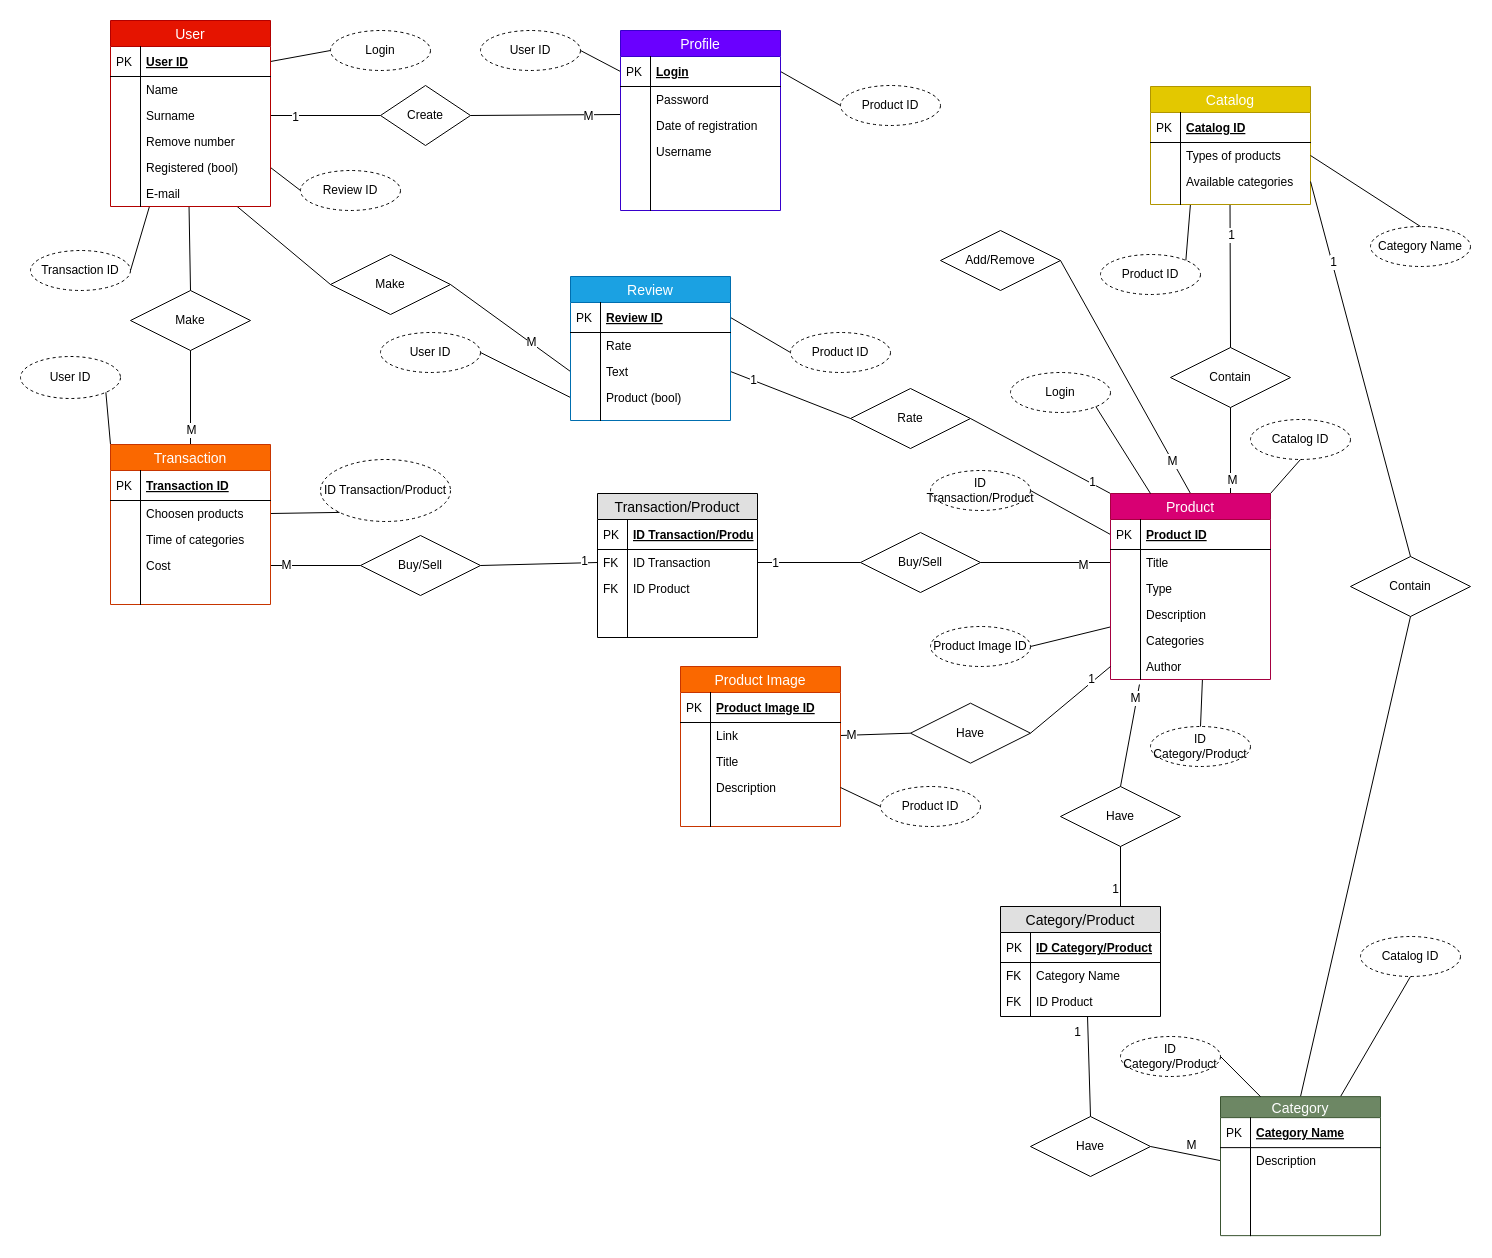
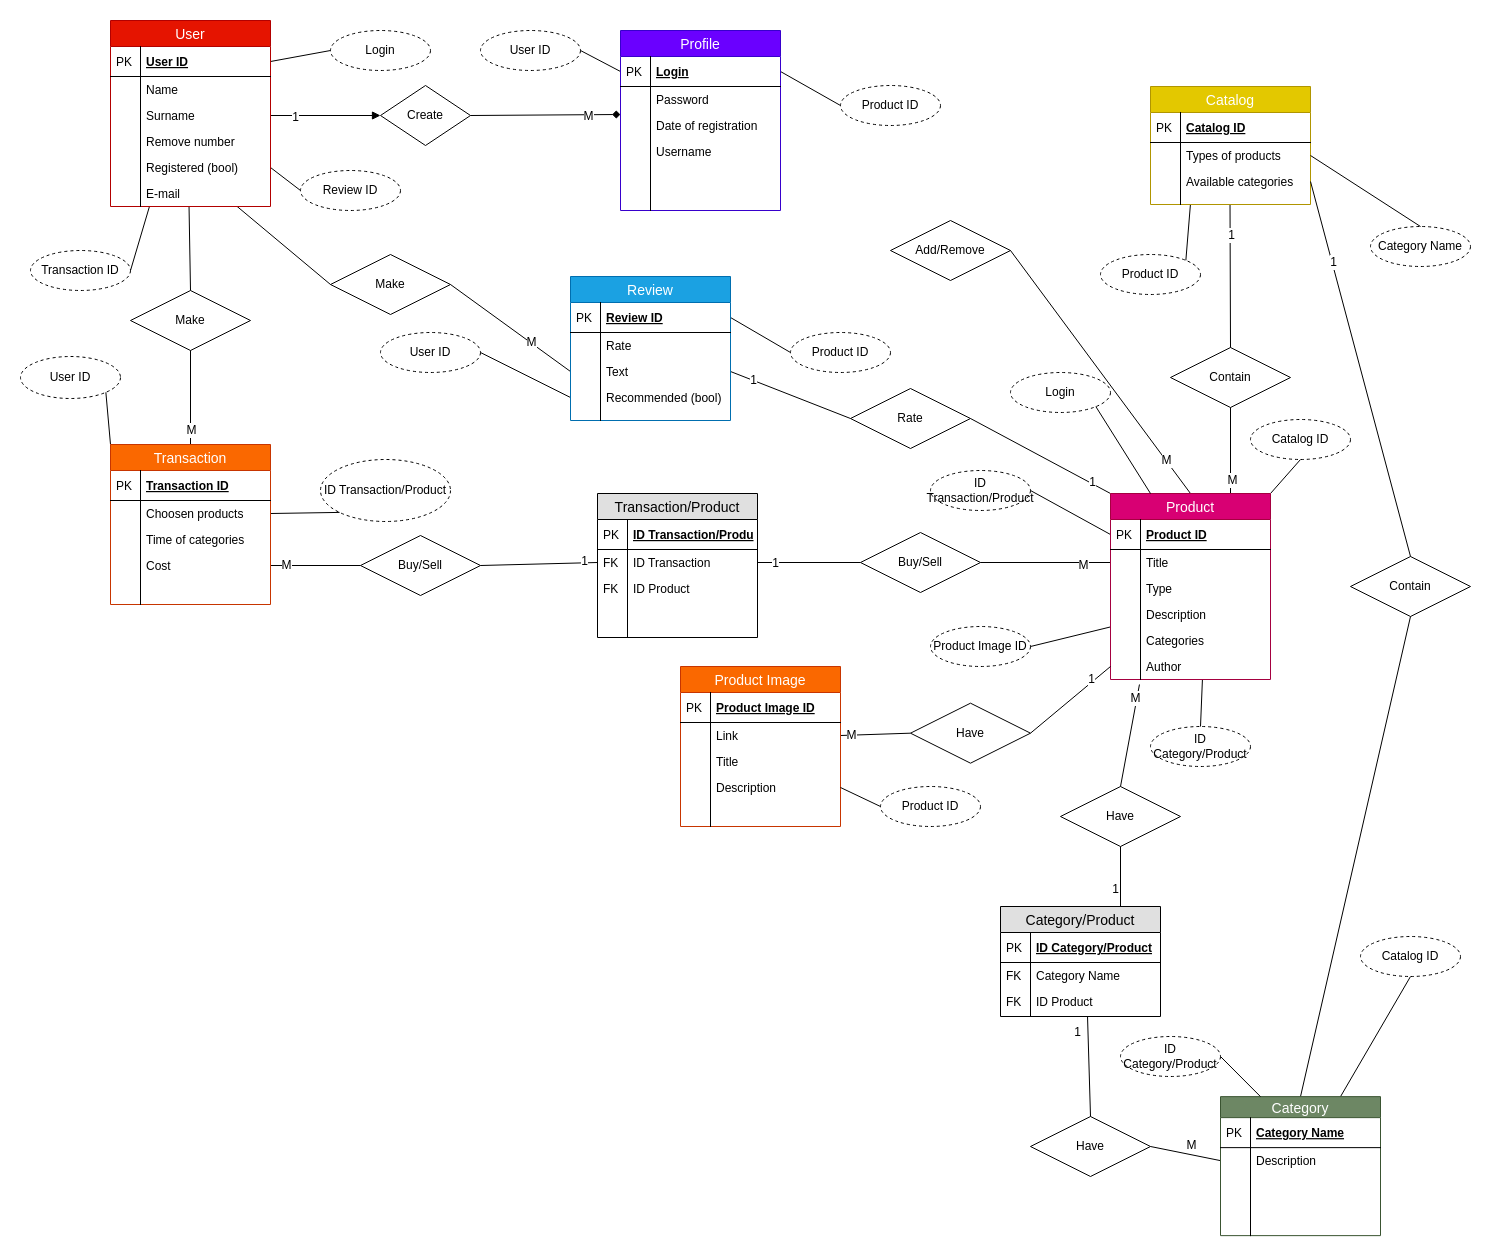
edge "Create" -- "Date of registration": arrowhead none -> diamond
edge "Surname" -- "Create": arrowhead none -> block
node "Add/Remove": moved (1001, 261) -> (951, 251)
node "Product (bool)": label "Product (bool)" -> "Recommended (bool)"
